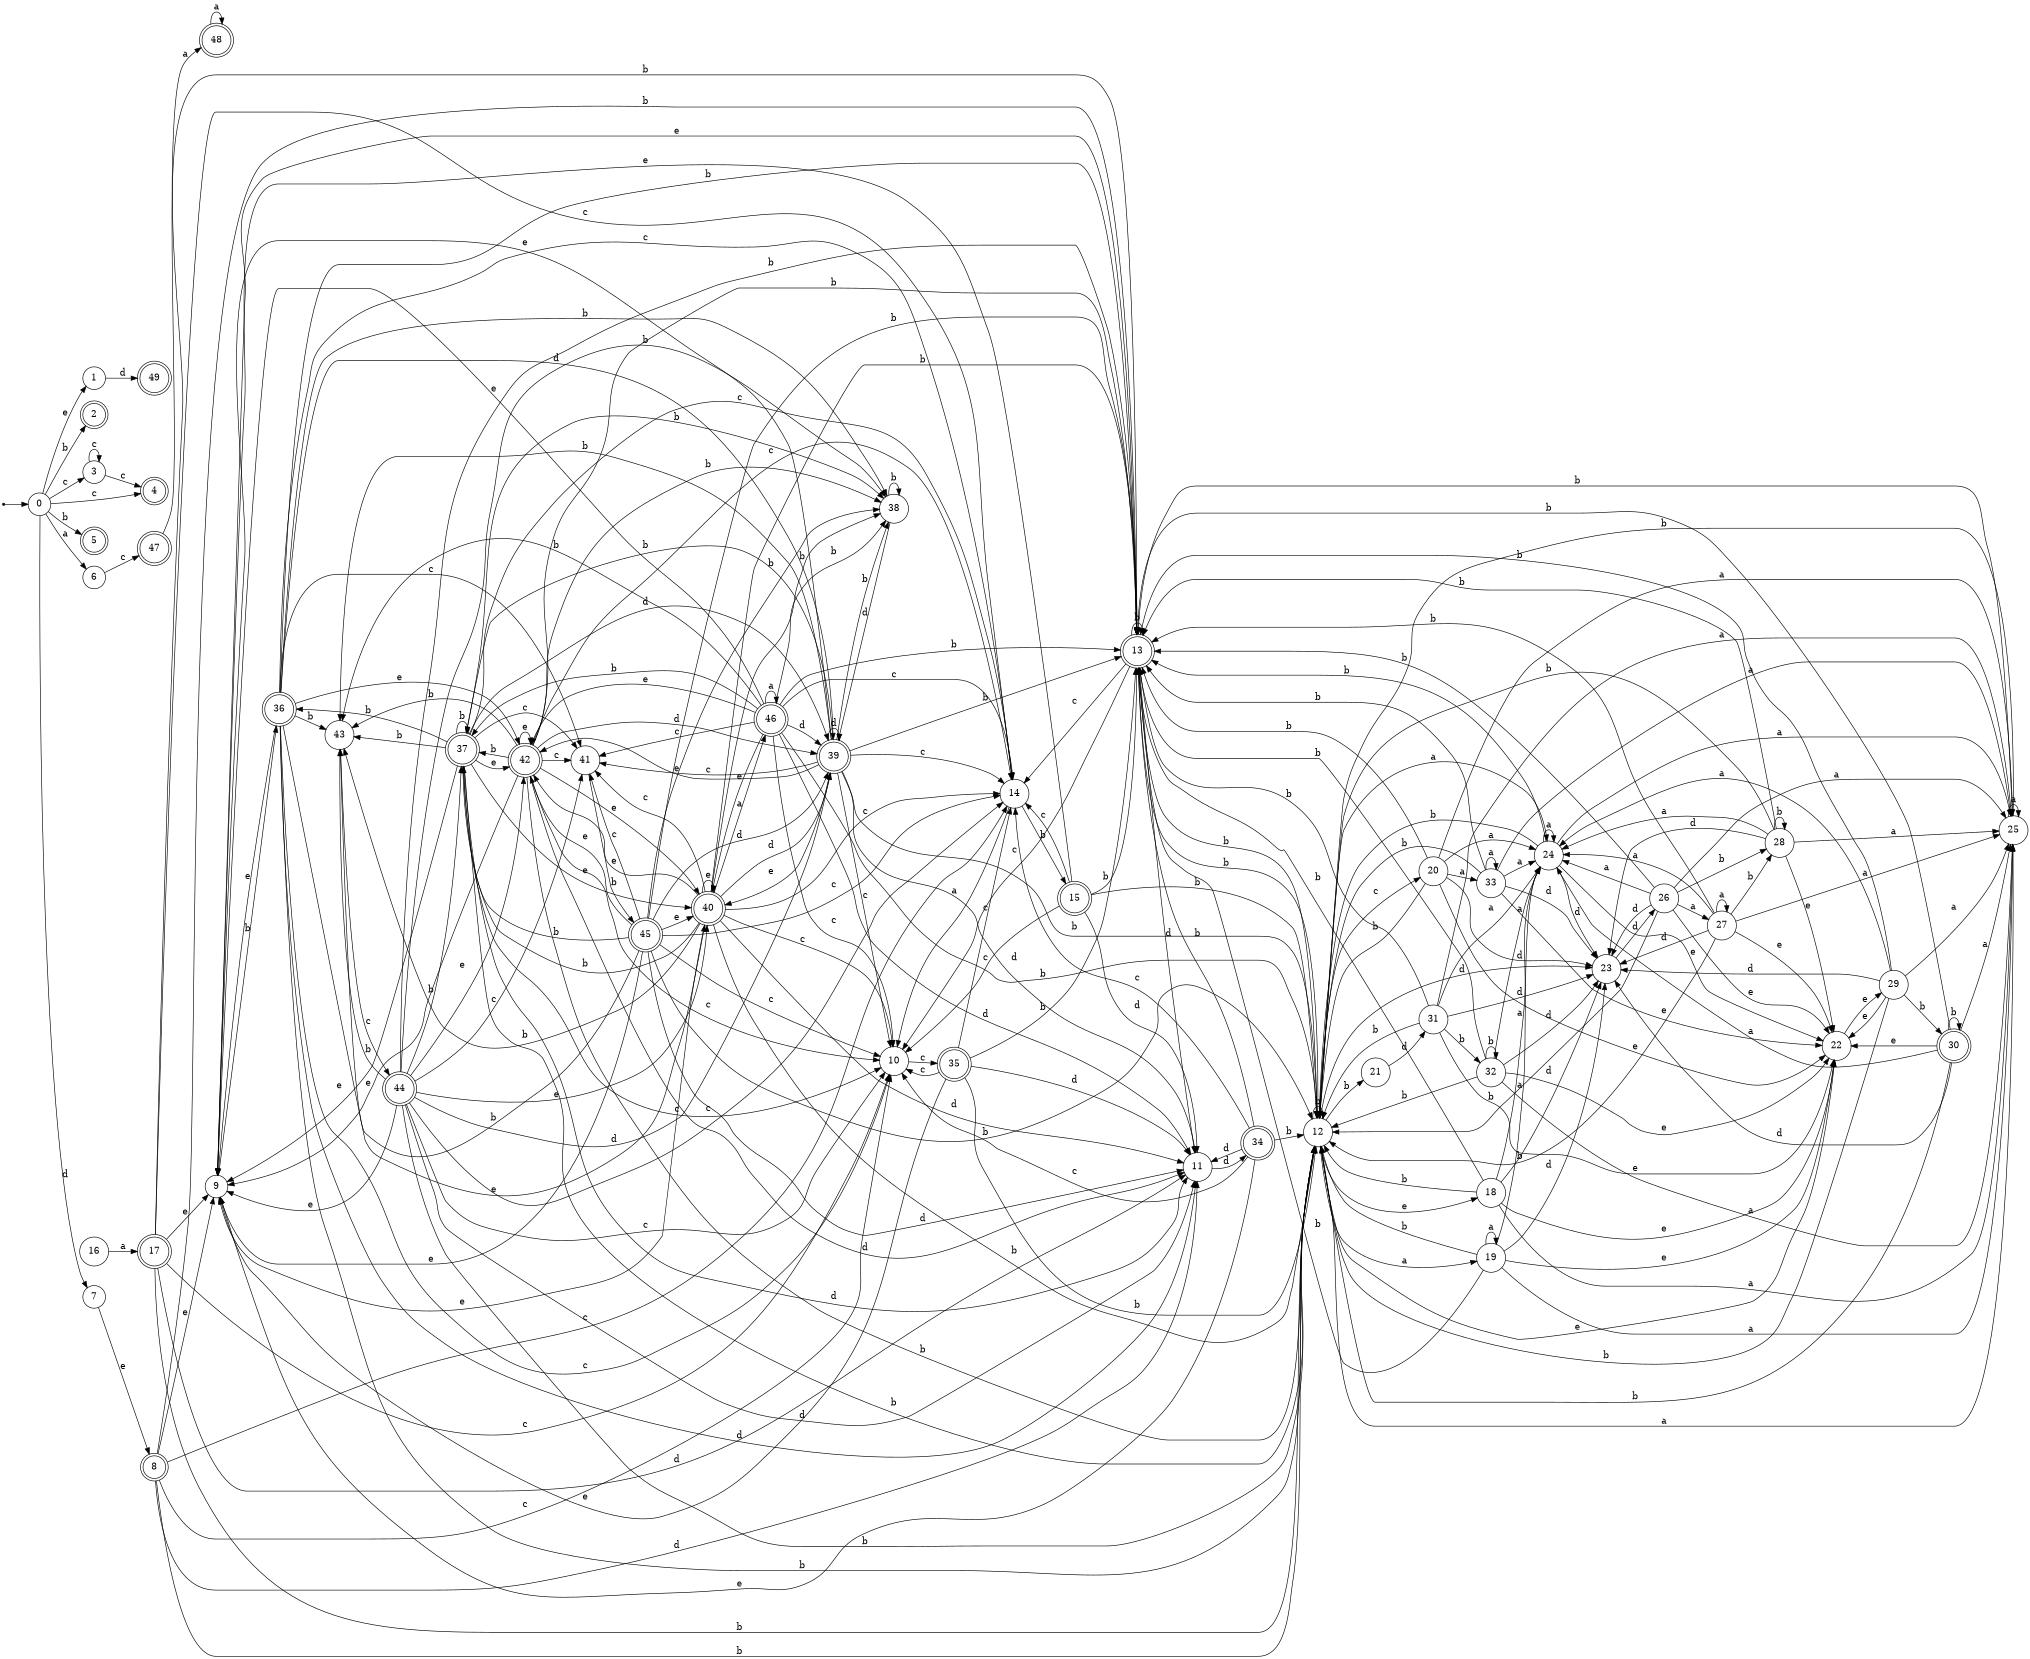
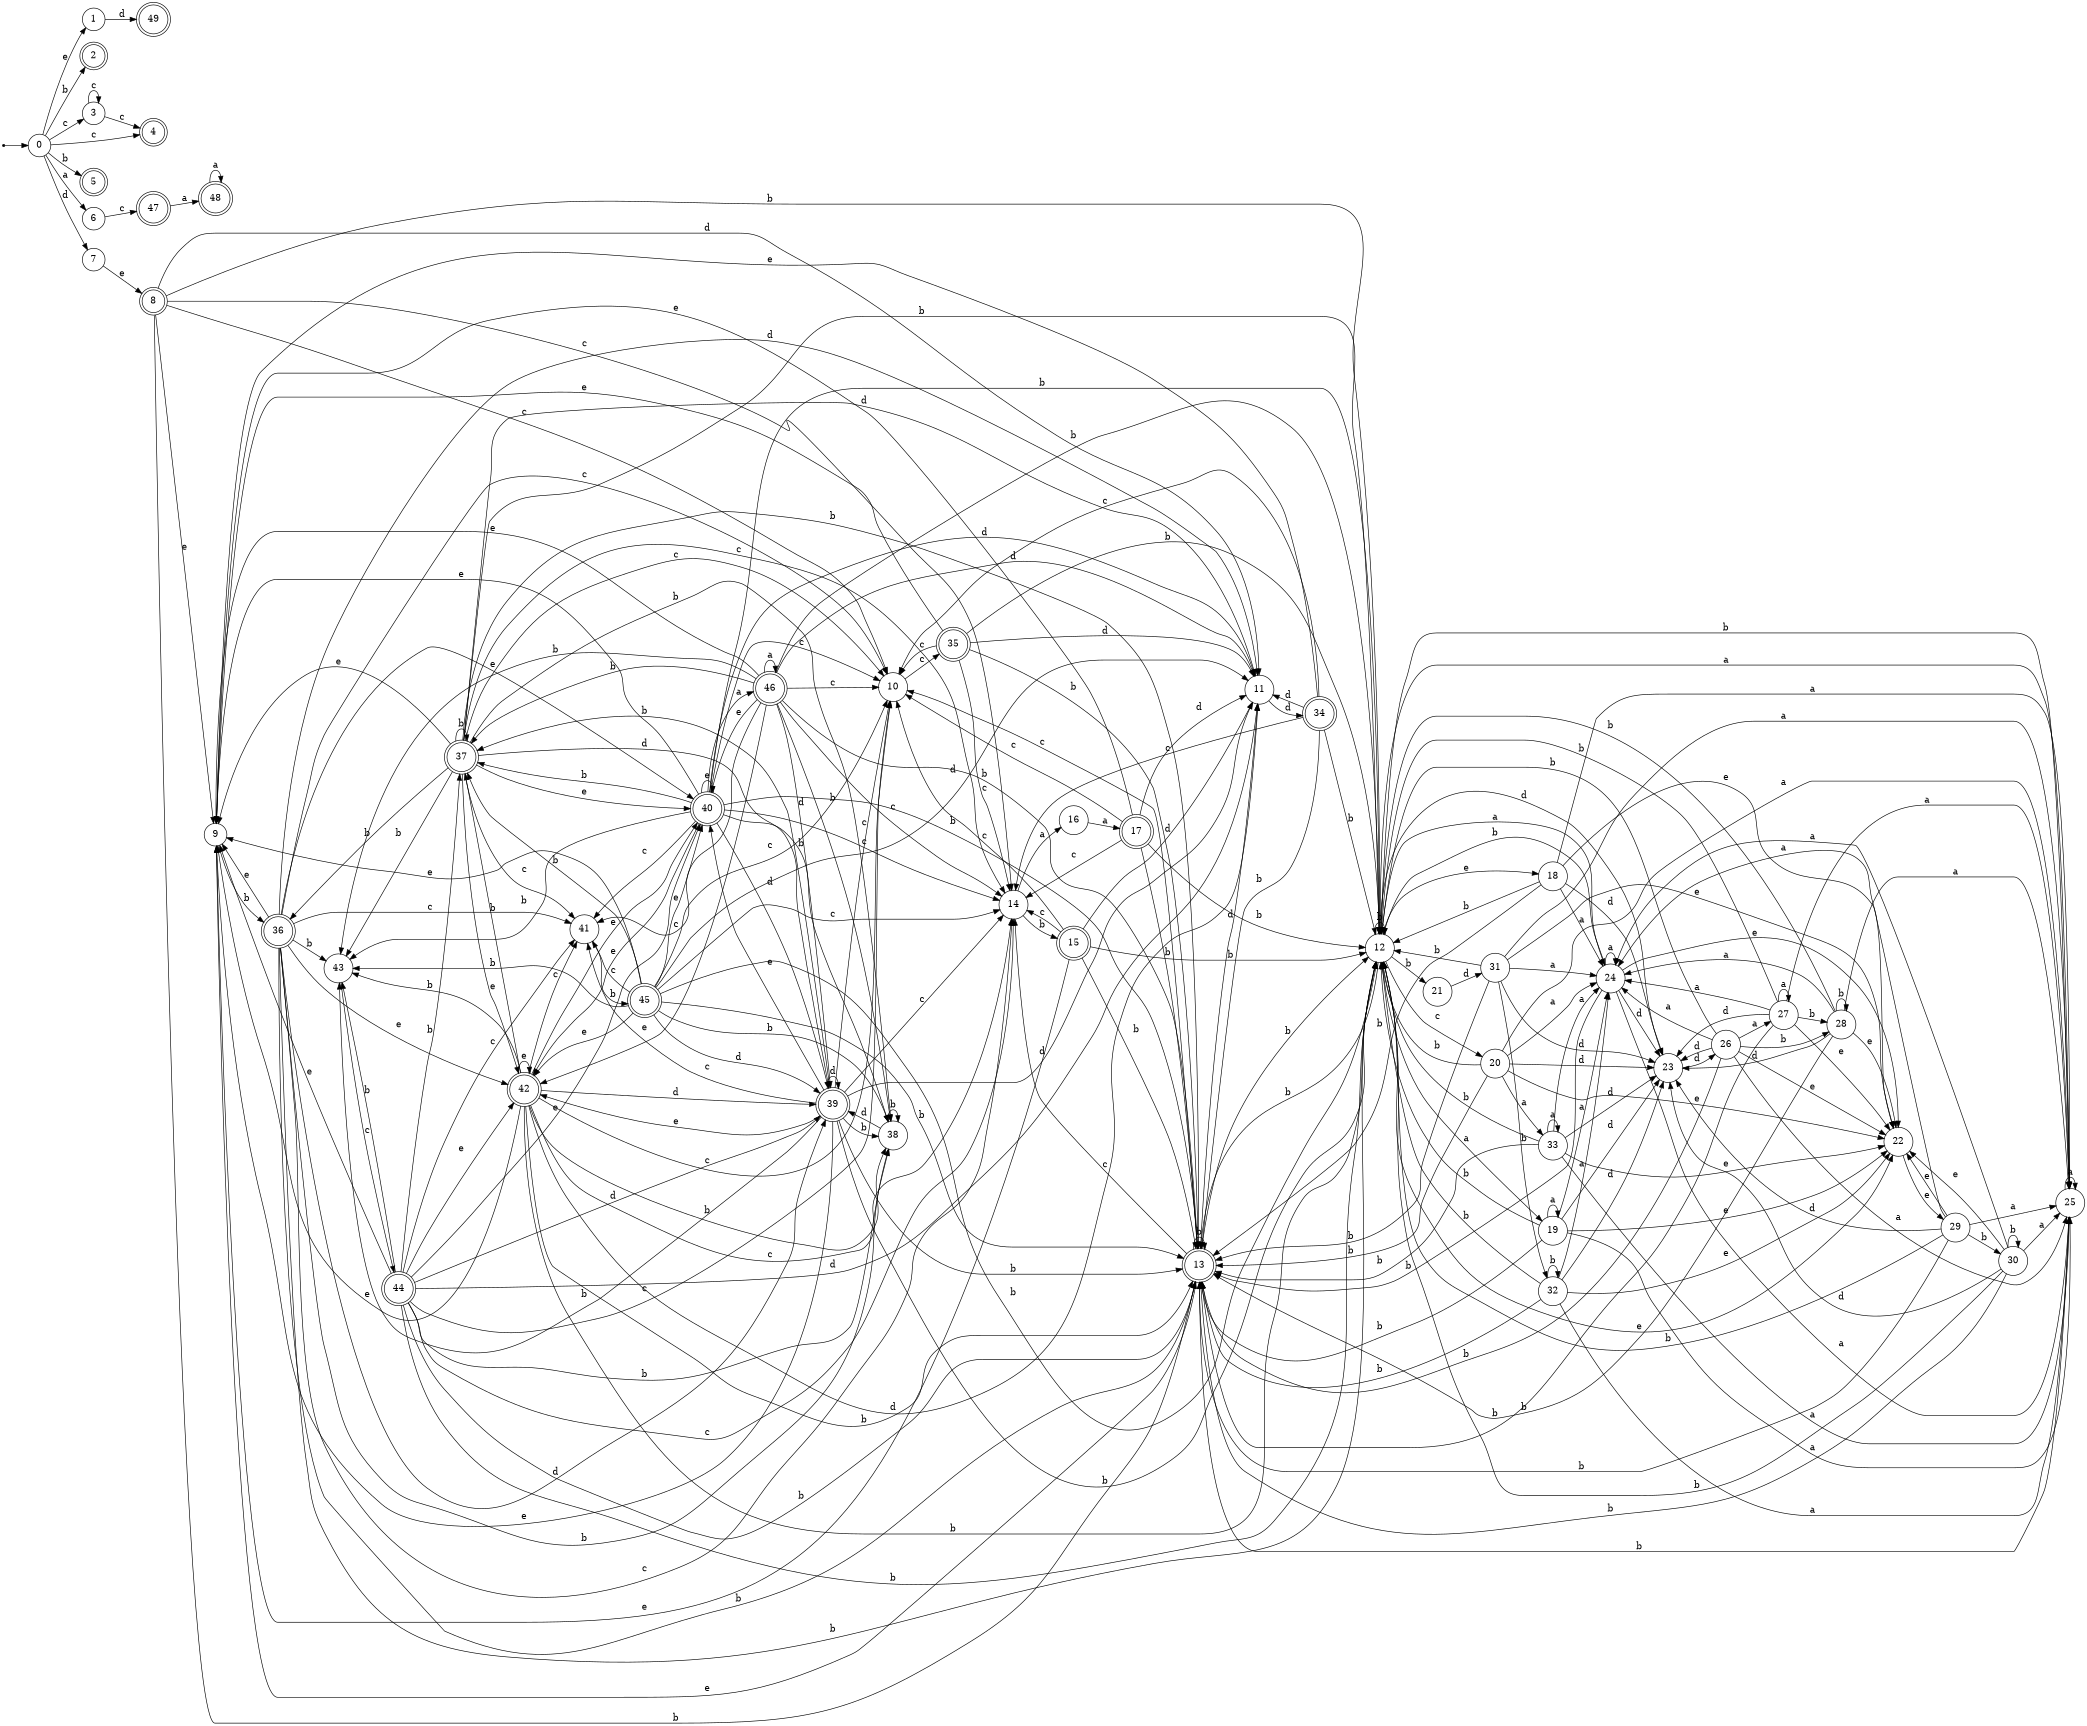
edge "37" -> "13": added, label "b"
edge "14" -> "10": now "14" -> "16"
node "30": shape doublecircle -> circle
